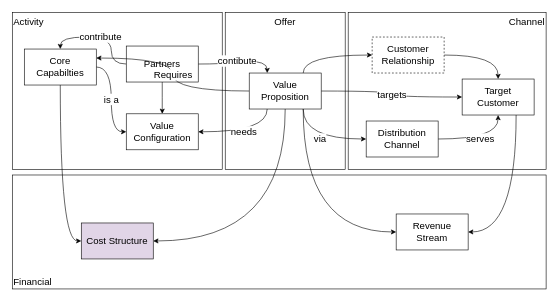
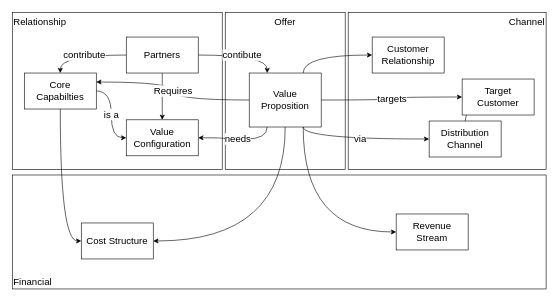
node "Activity": label "Activity" -> "Relationship"
node "Customer Relationship": style dashed -> solid
edge "Customer Relationship" -> "Target Customer": removed
node "Partners": moved (162, 64) -> (162, 55)
node "Core Capabilties": moved (60, 67) -> (60, 91)
node "Value Proposition": size 72x36 -> 72x54
node "Value Configuration": moved (162, 132) -> (162, 138)
node "Distribution Channel": moved (402, 139) -> (465, 139)
edge "Target Customer" -> "Revenue Stream": removed
node "Cost Structure": fillcolor #e1d5e7 -> #ffffff
